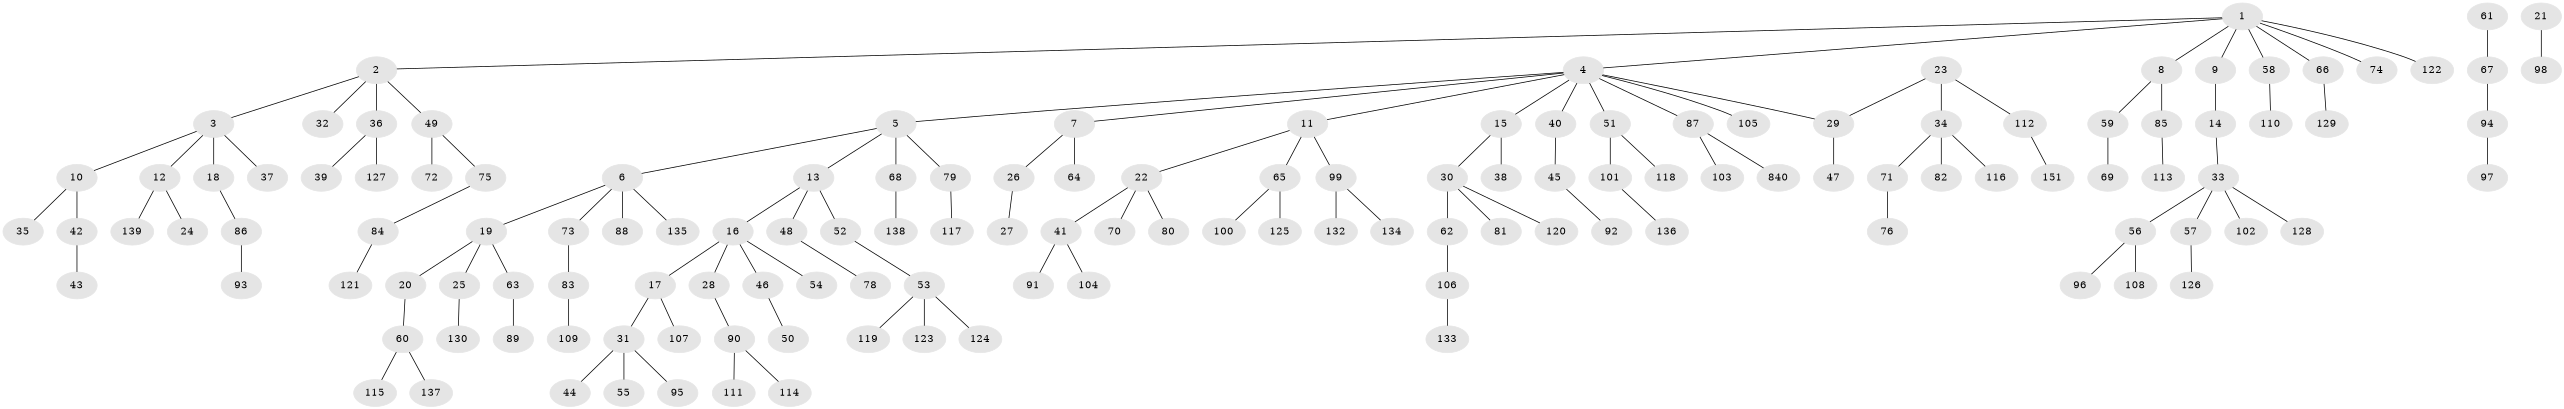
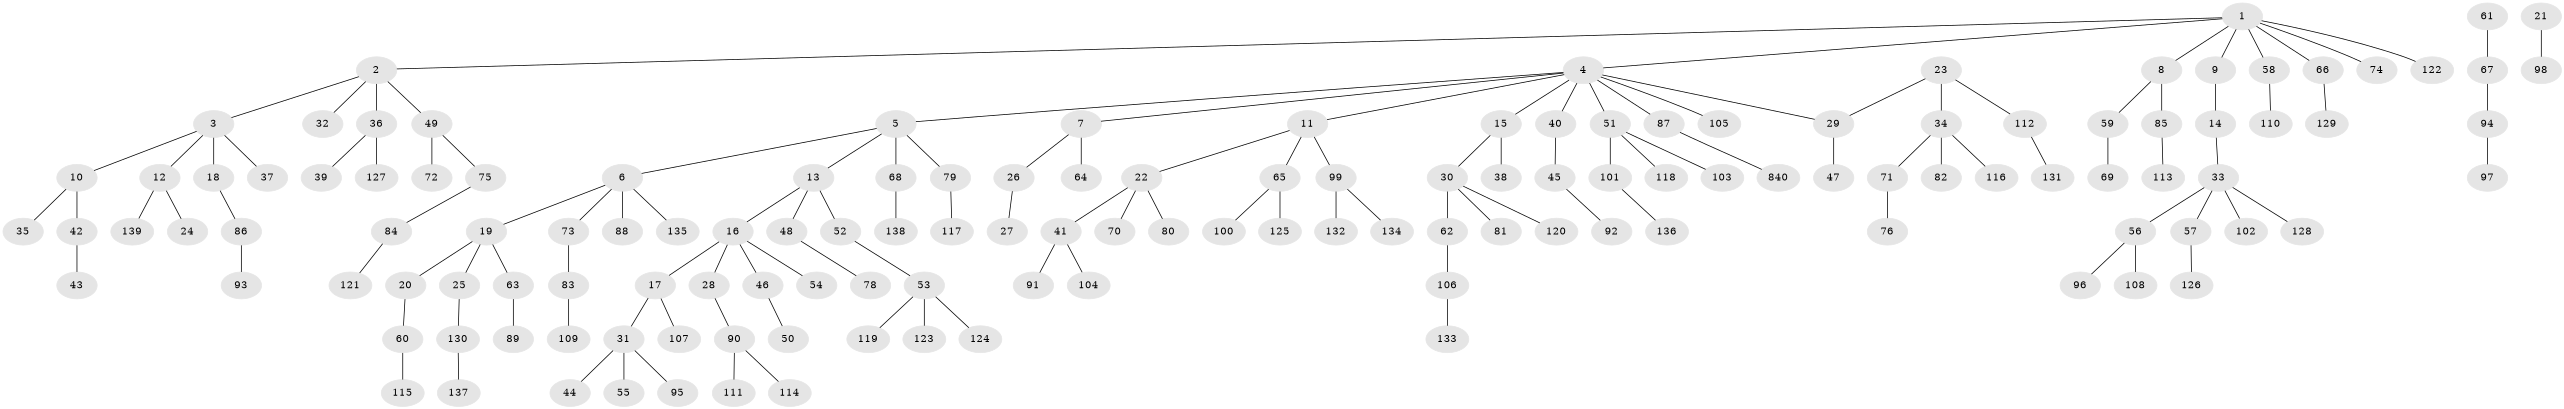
edge "87" -- "103": now "51" -- "103"
node "151": label "151" -> "131"
edge "60" -- "137": now "130" -- "137"
